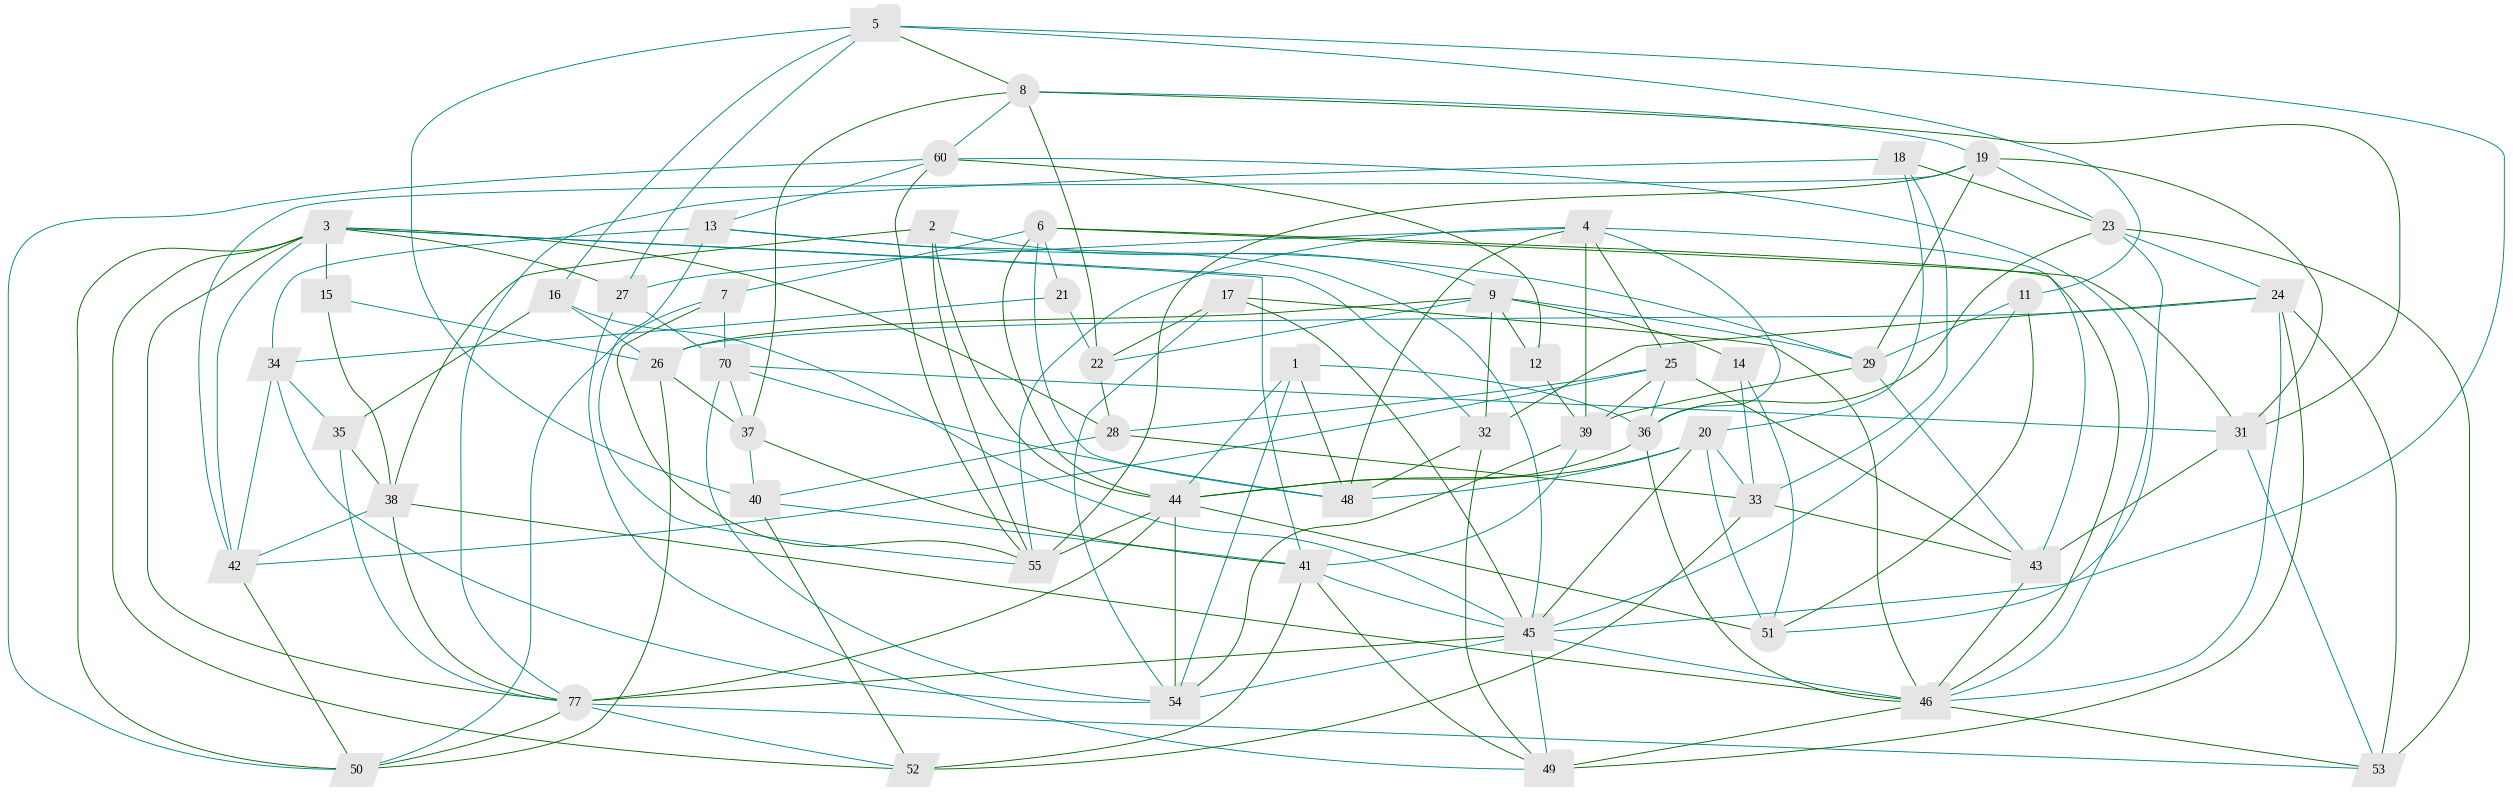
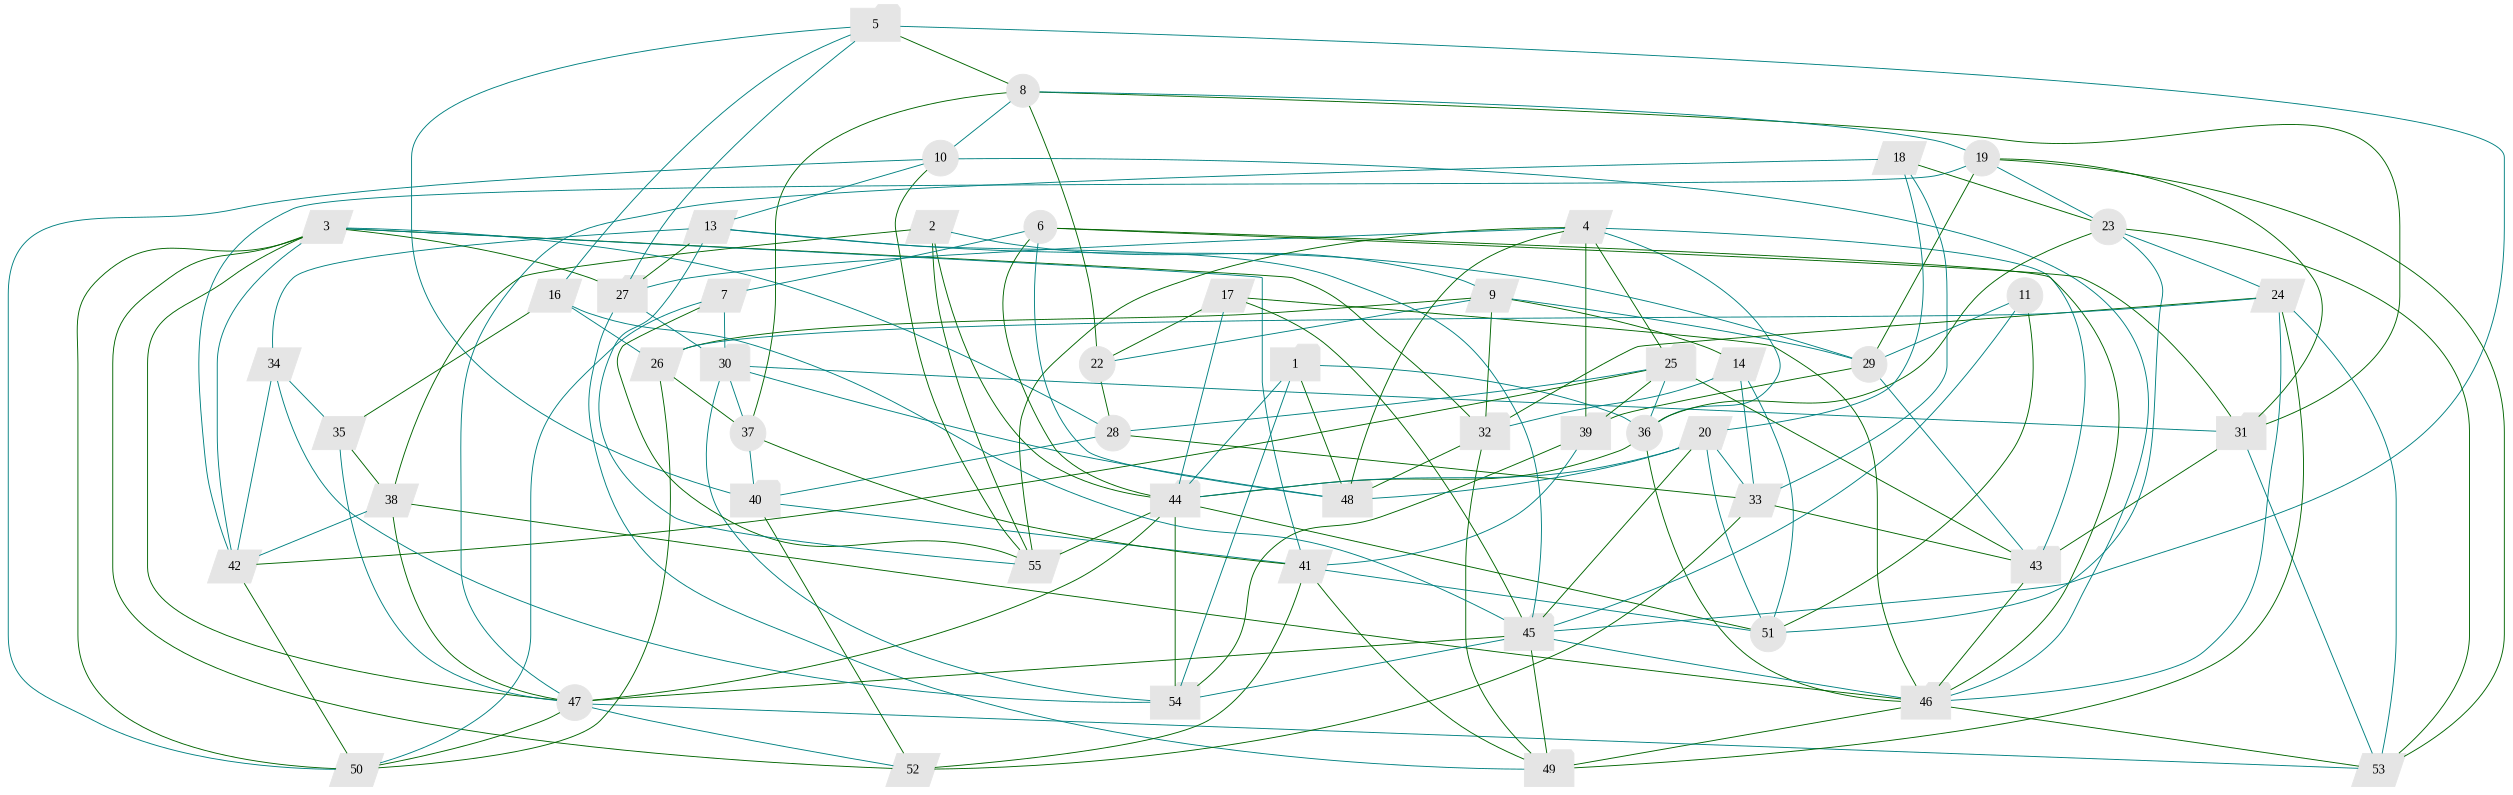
edge "5" -- "11": removed
node "60": label "60" -> "10"
edge "19" -- "55": now "19" -- "53"
edge "3" -- "32": color teal -> darkgreen
edge "13" -- "27": added
edge "4" -- "55": color teal -> darkgreen
edge "3" -- "28": color darkgreen -> teal
node "15": removed
node "21": removed
node "70": label "70" -> "30"
node "12": removed
edge "14" -- "32": added
edge "20" -- "44": color darkgreen -> teal
edge "25" -- "42": color teal -> darkgreen
edge "17" -- "54": now "17" -- "44"
edge "24" -- "53": color darkgreen -> teal
edge "41" -- "45": now "41" -- "51"
edge "45" -- "49": color teal -> darkgreen
node "77": label "77" -> "47"
